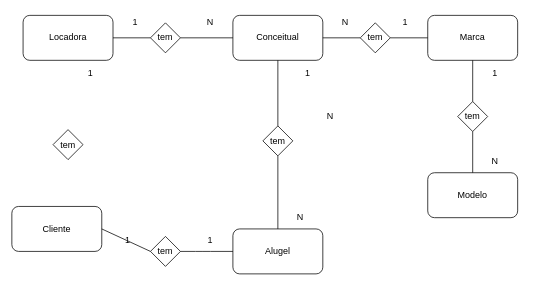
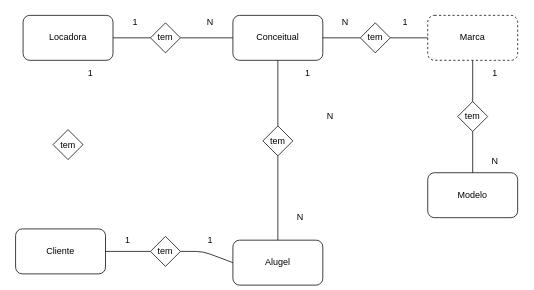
node "Marca": style solid -> dashed
node "Cliente": moved (57, 229) -> (60, 252)
node "Alugel": moved (278, 252) -> (278, 263)
